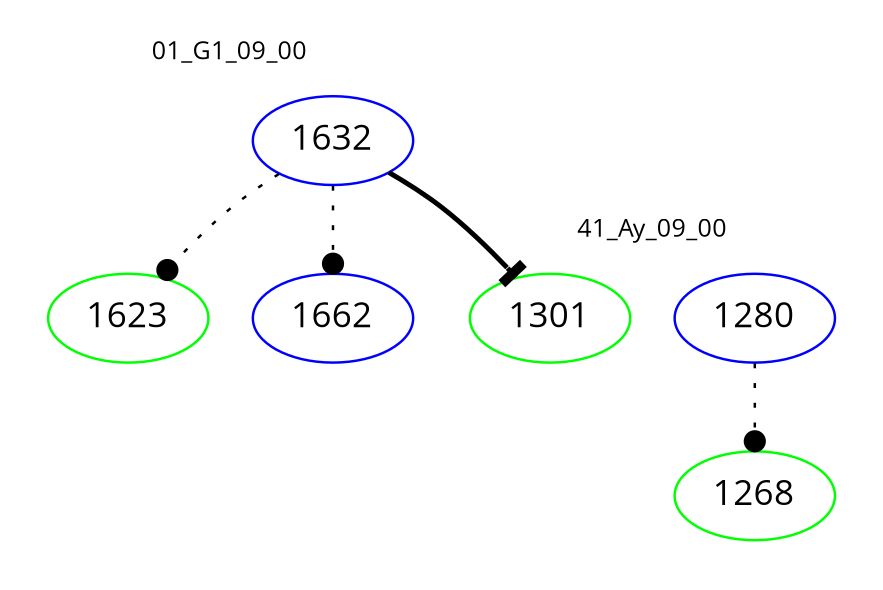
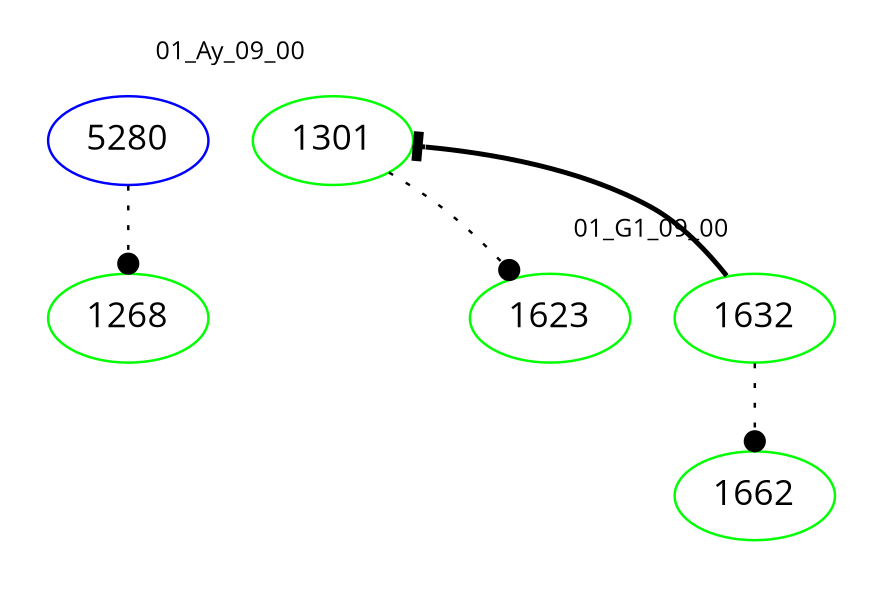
node "1632": color blue -> green
edge "1632" -> "1623": now "1301" -> "1623"
cluster "41_Ay_09_00": label "41_Ay_09_00" -> "01_Ay_09_00"
node "1662": color blue -> green
node "1280": label "1280" -> "5280"
